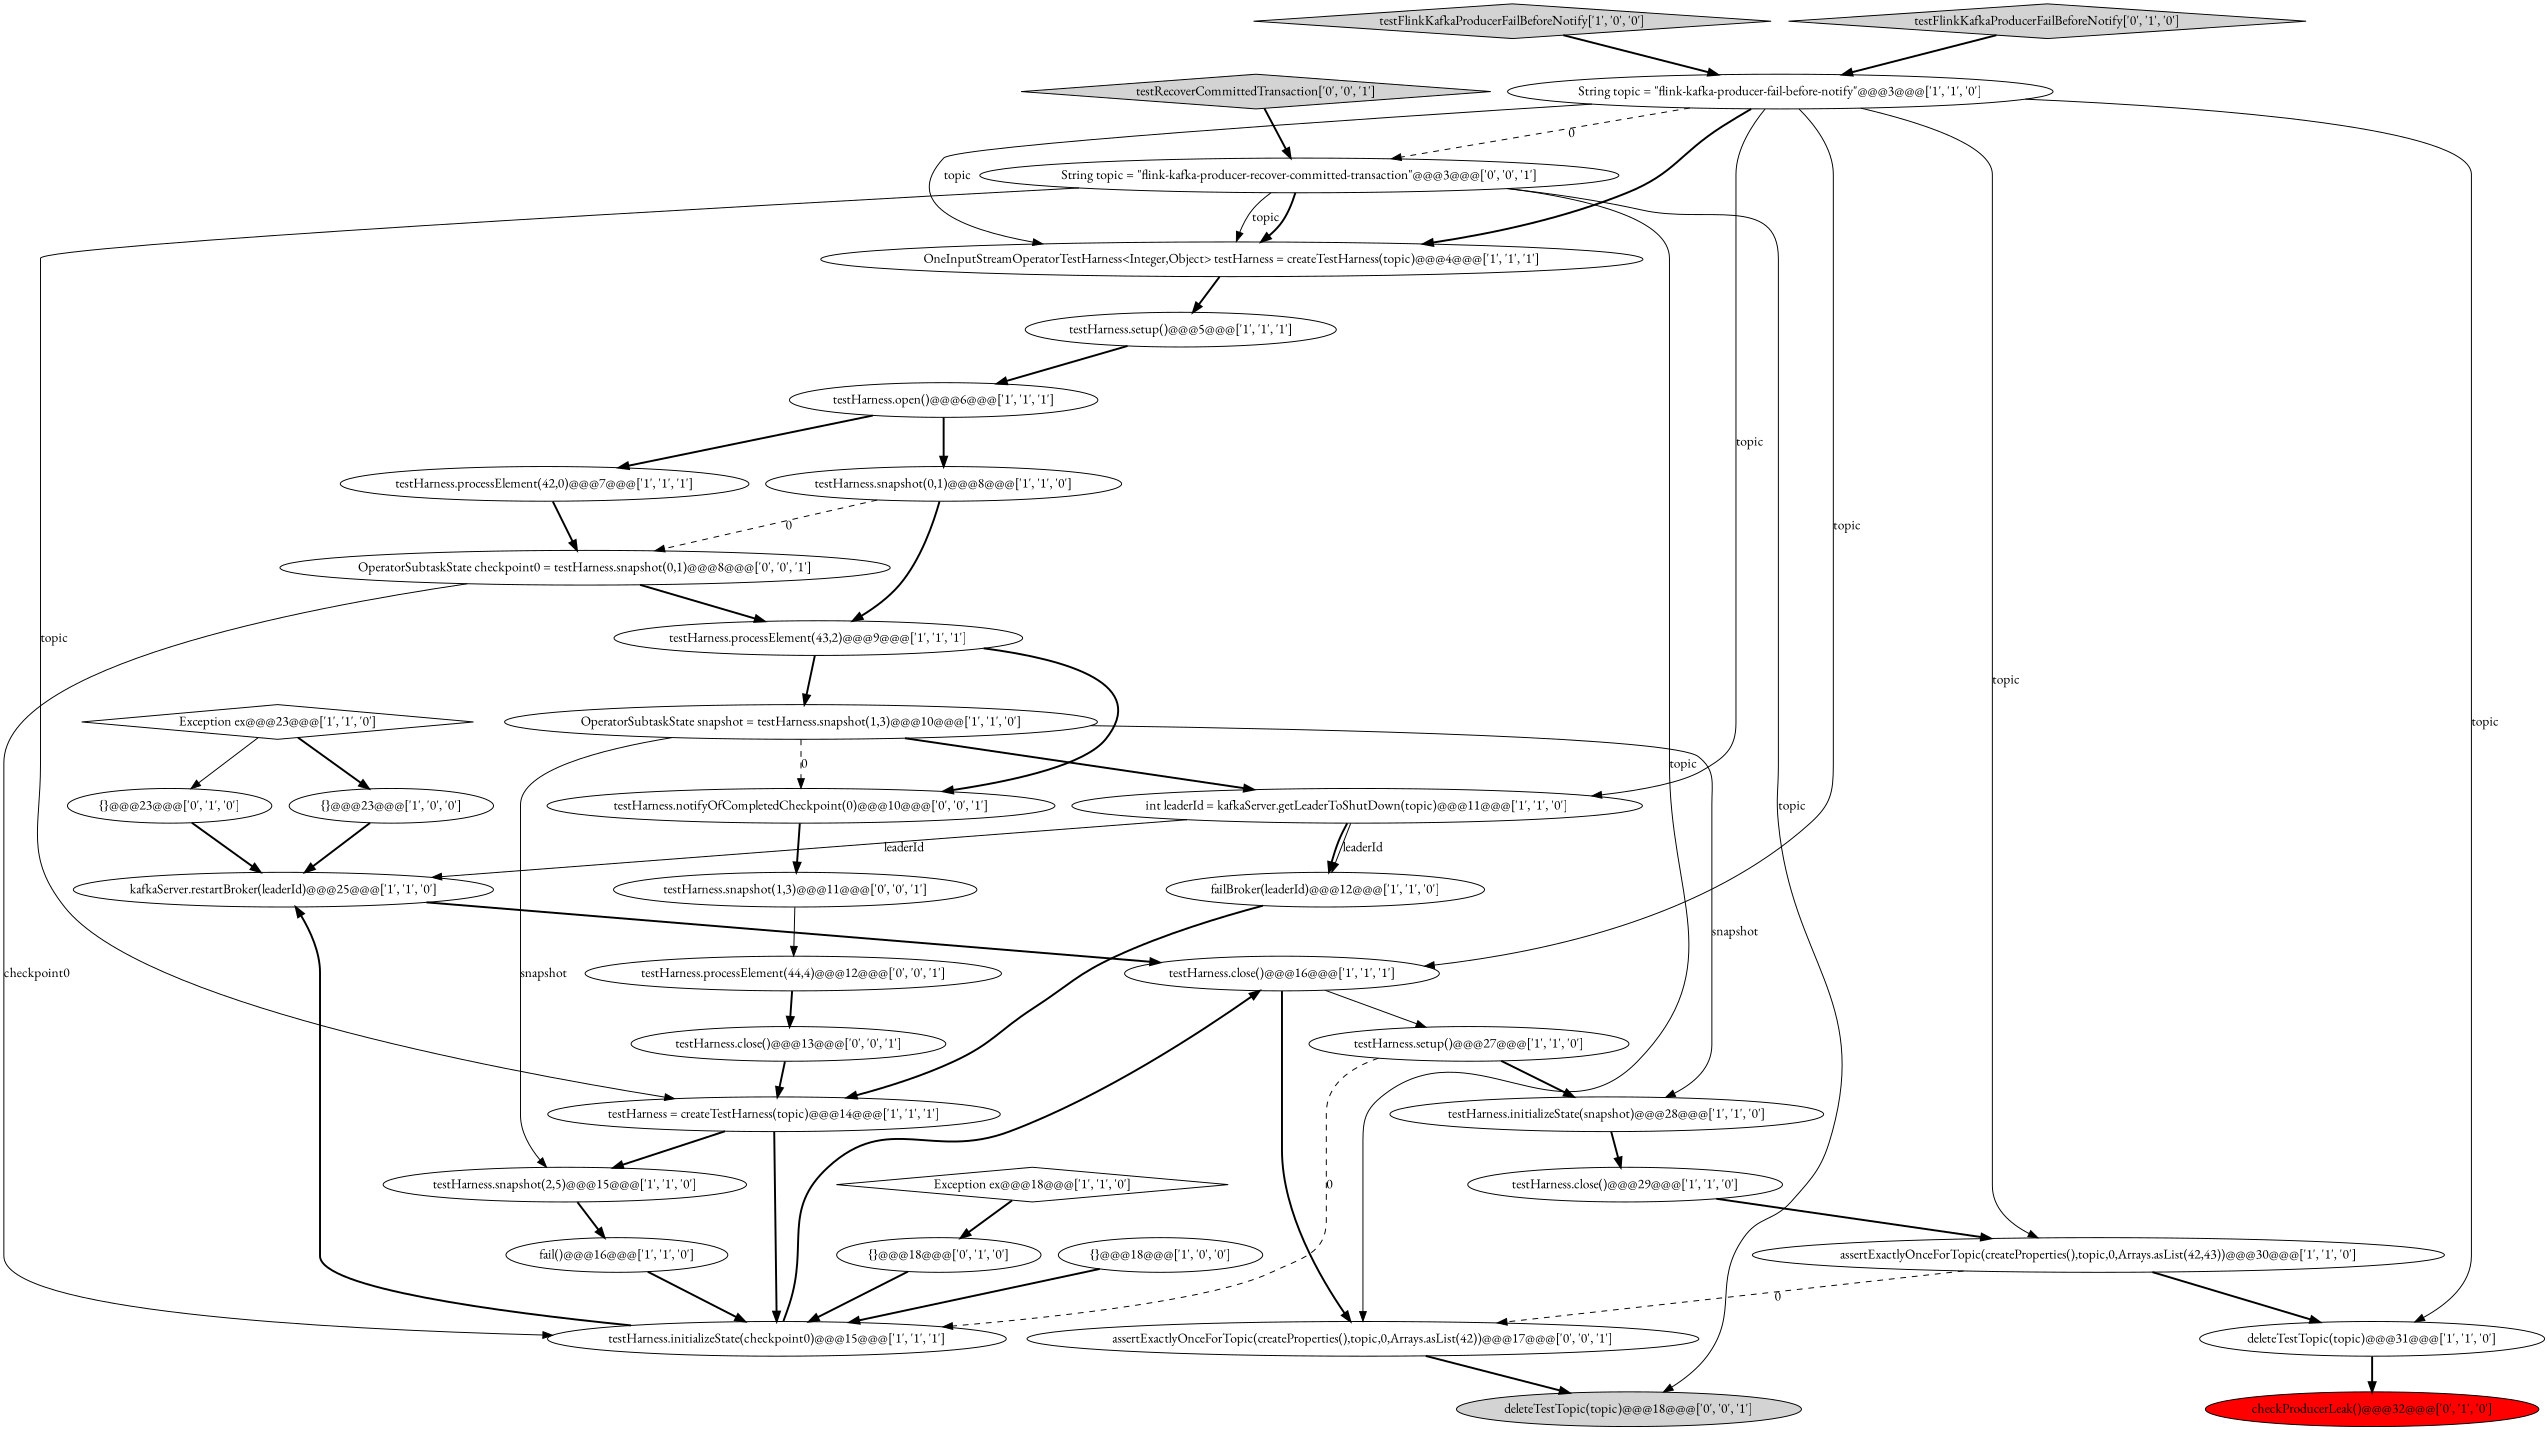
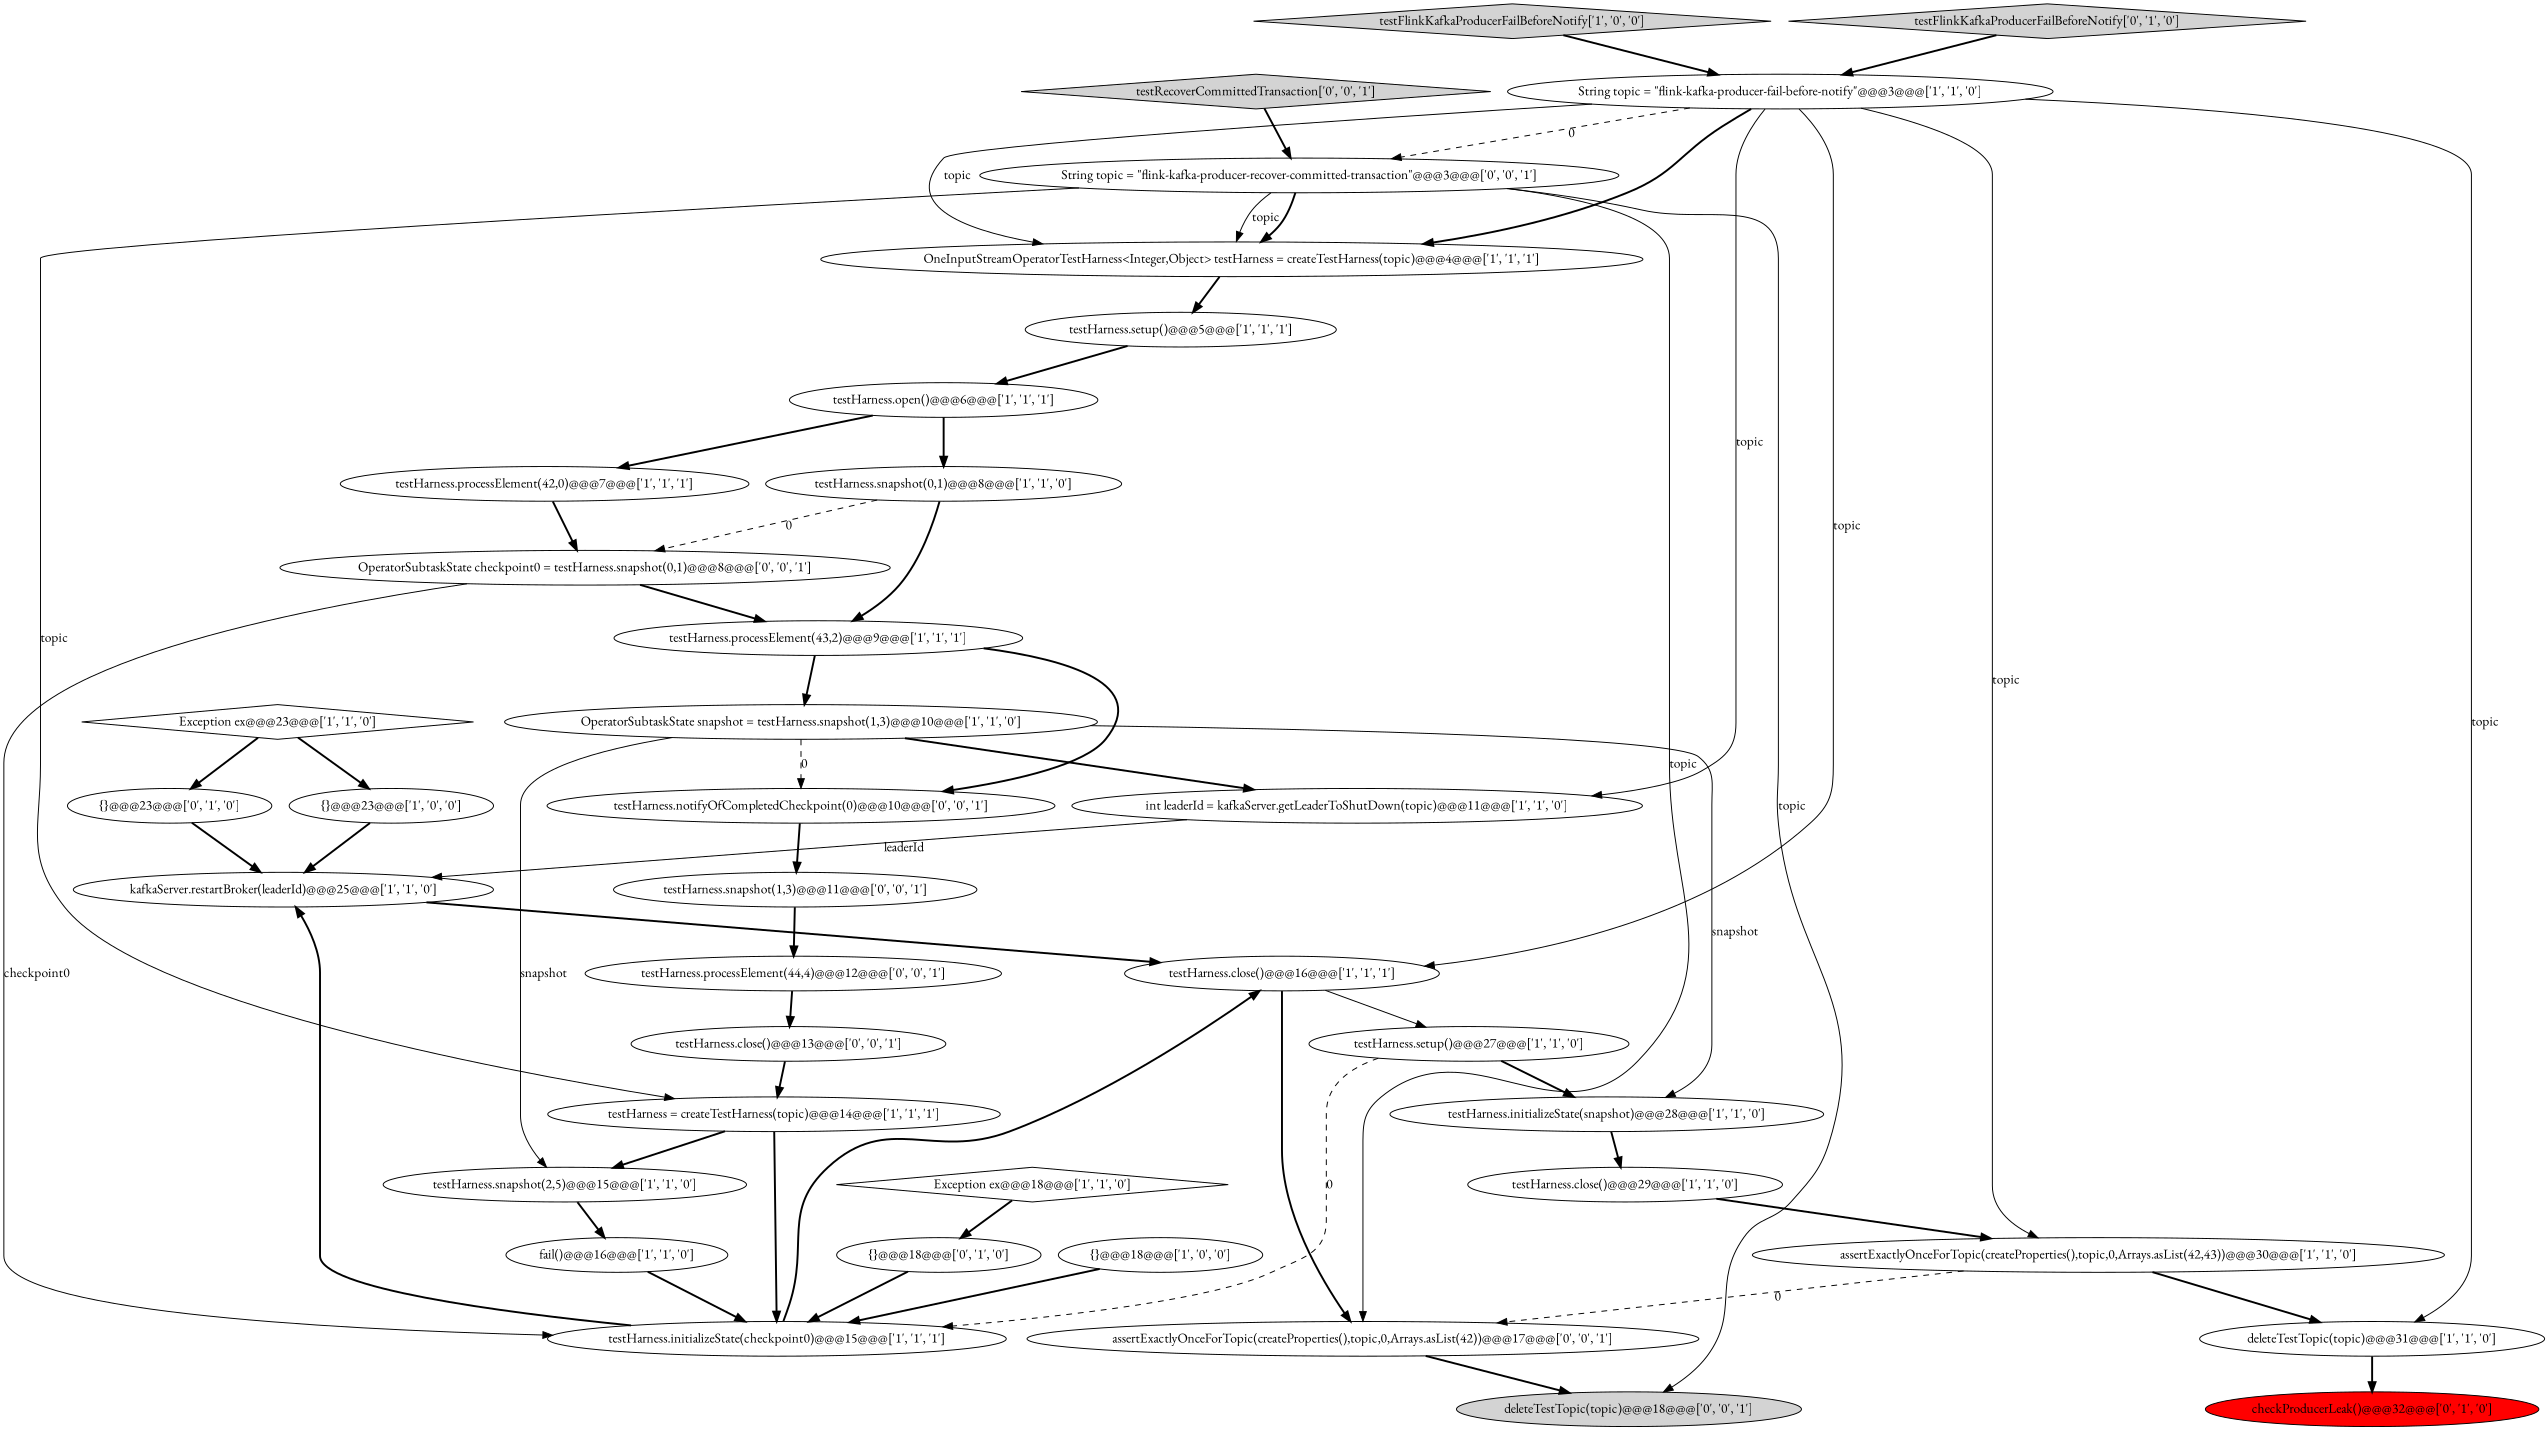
edge "Exception ex@@@23@@@['1', '1', '0']" -> "{}@@@23@@@['0', '1', '0']": style solid -> bold
node "failBroker(leaderId)@@@12@@@['1', '1', '0']": removed
edge "testHarness.snapshot(1,3)@@@11@@@['0', '0', '1']" -> "testHarness.processElement(44,4)@@@12@@@['0', '0', '1']": style solid -> bold
